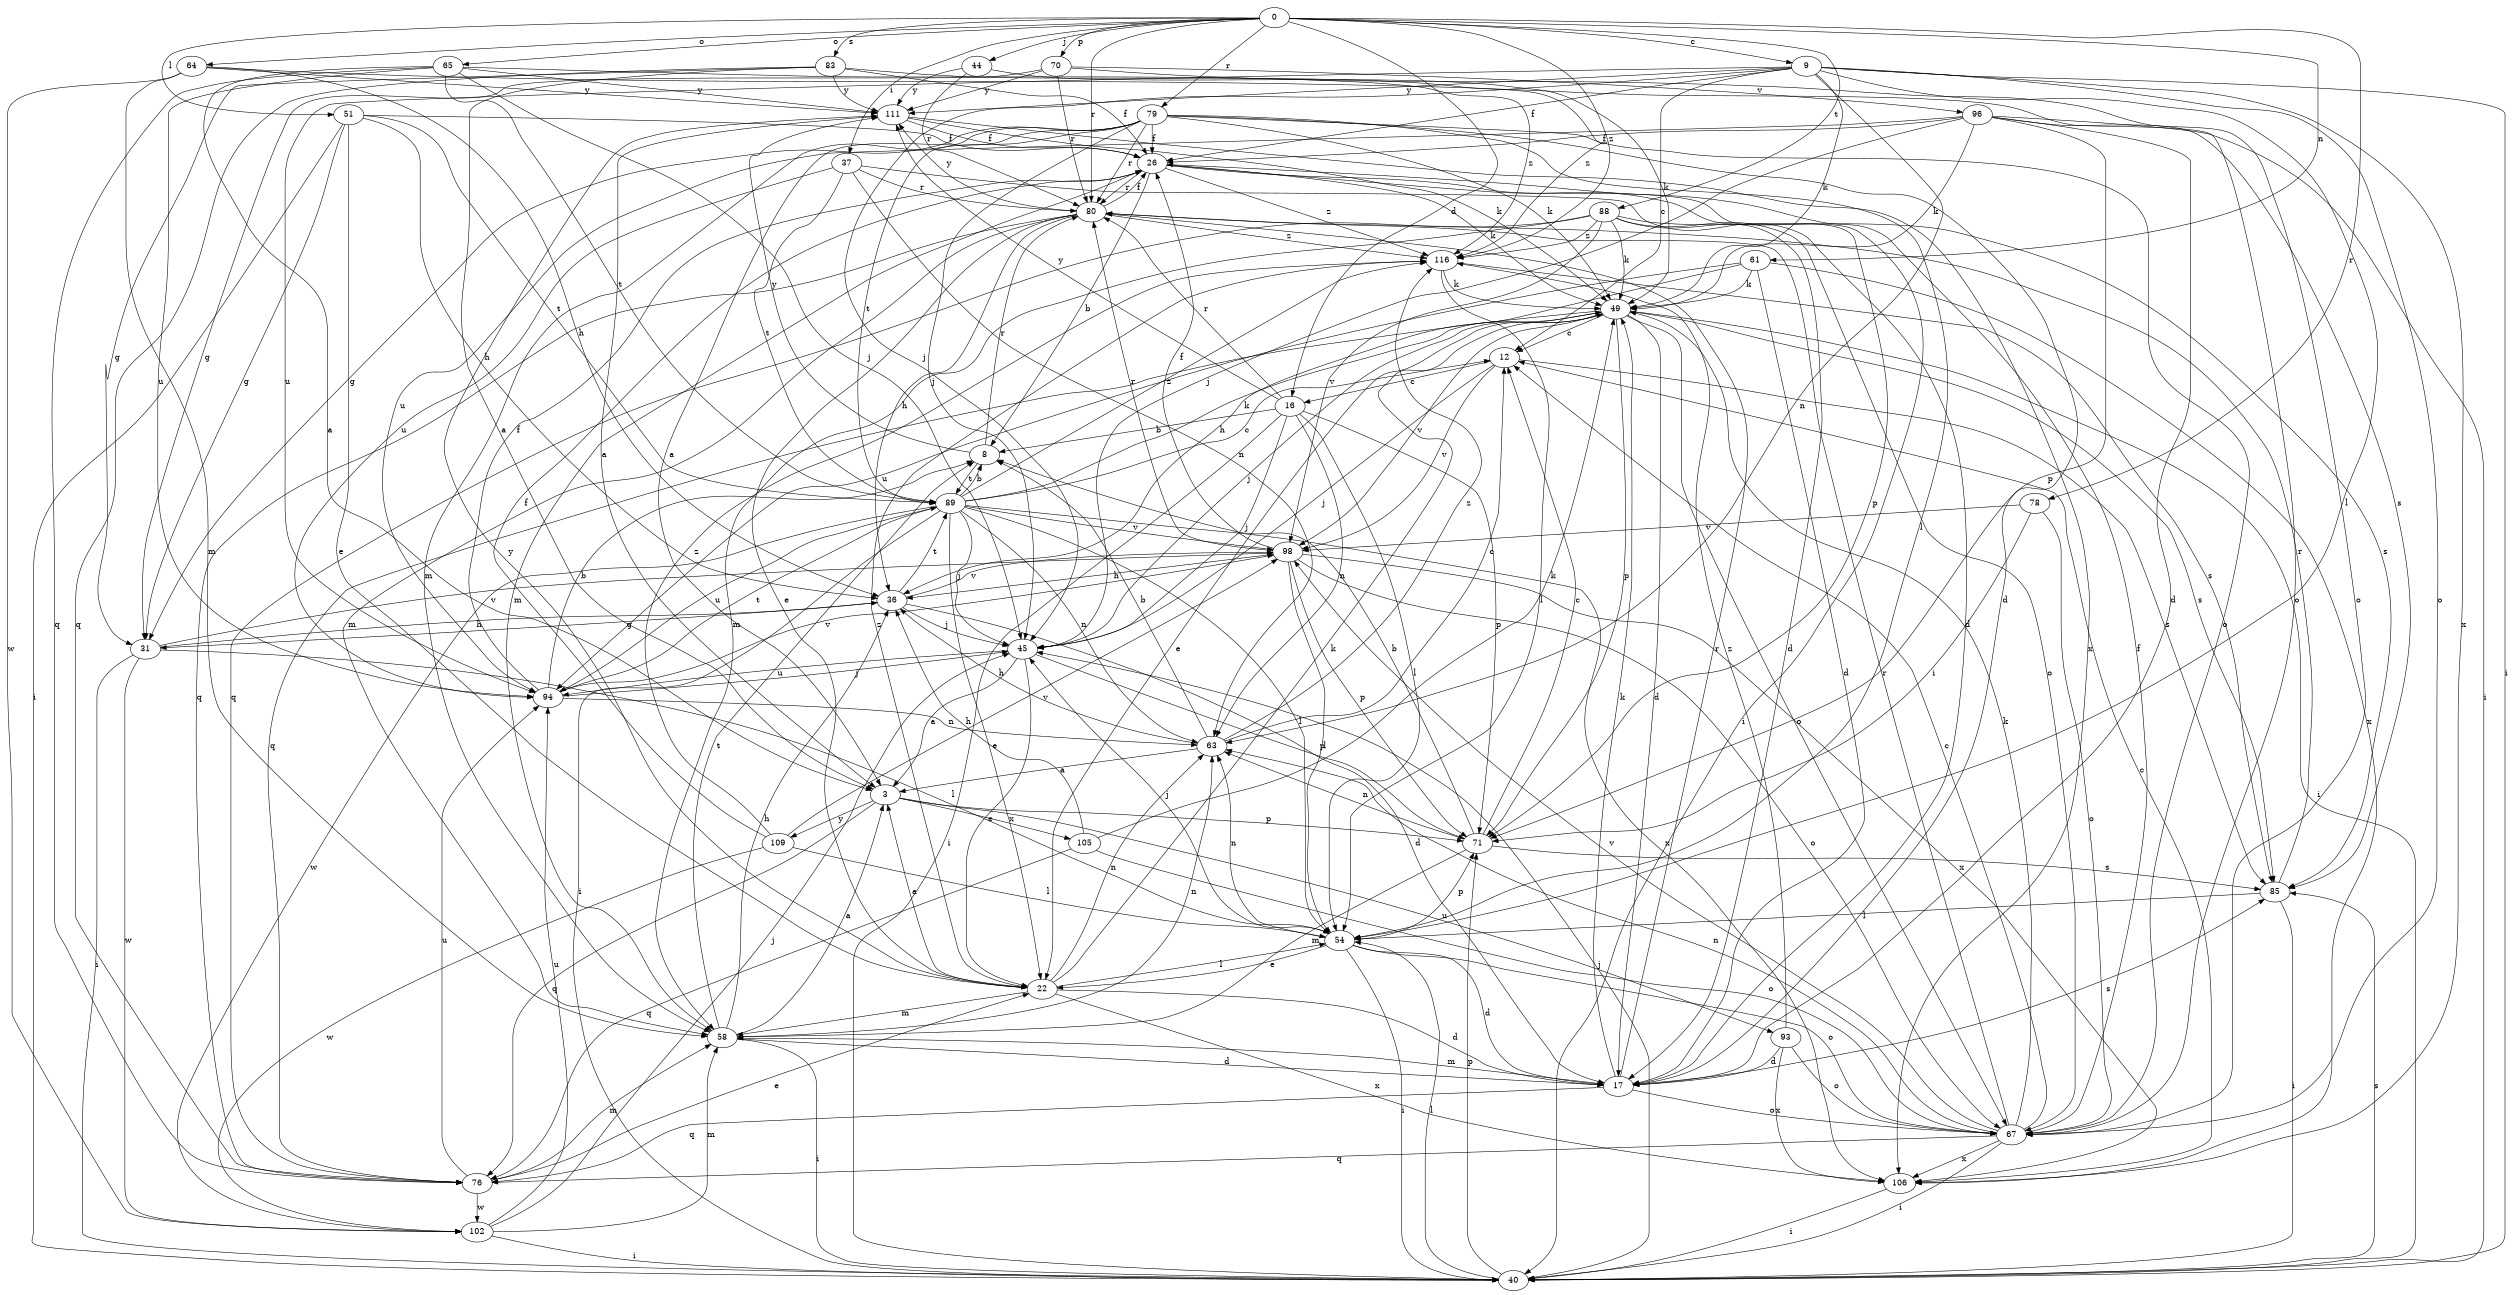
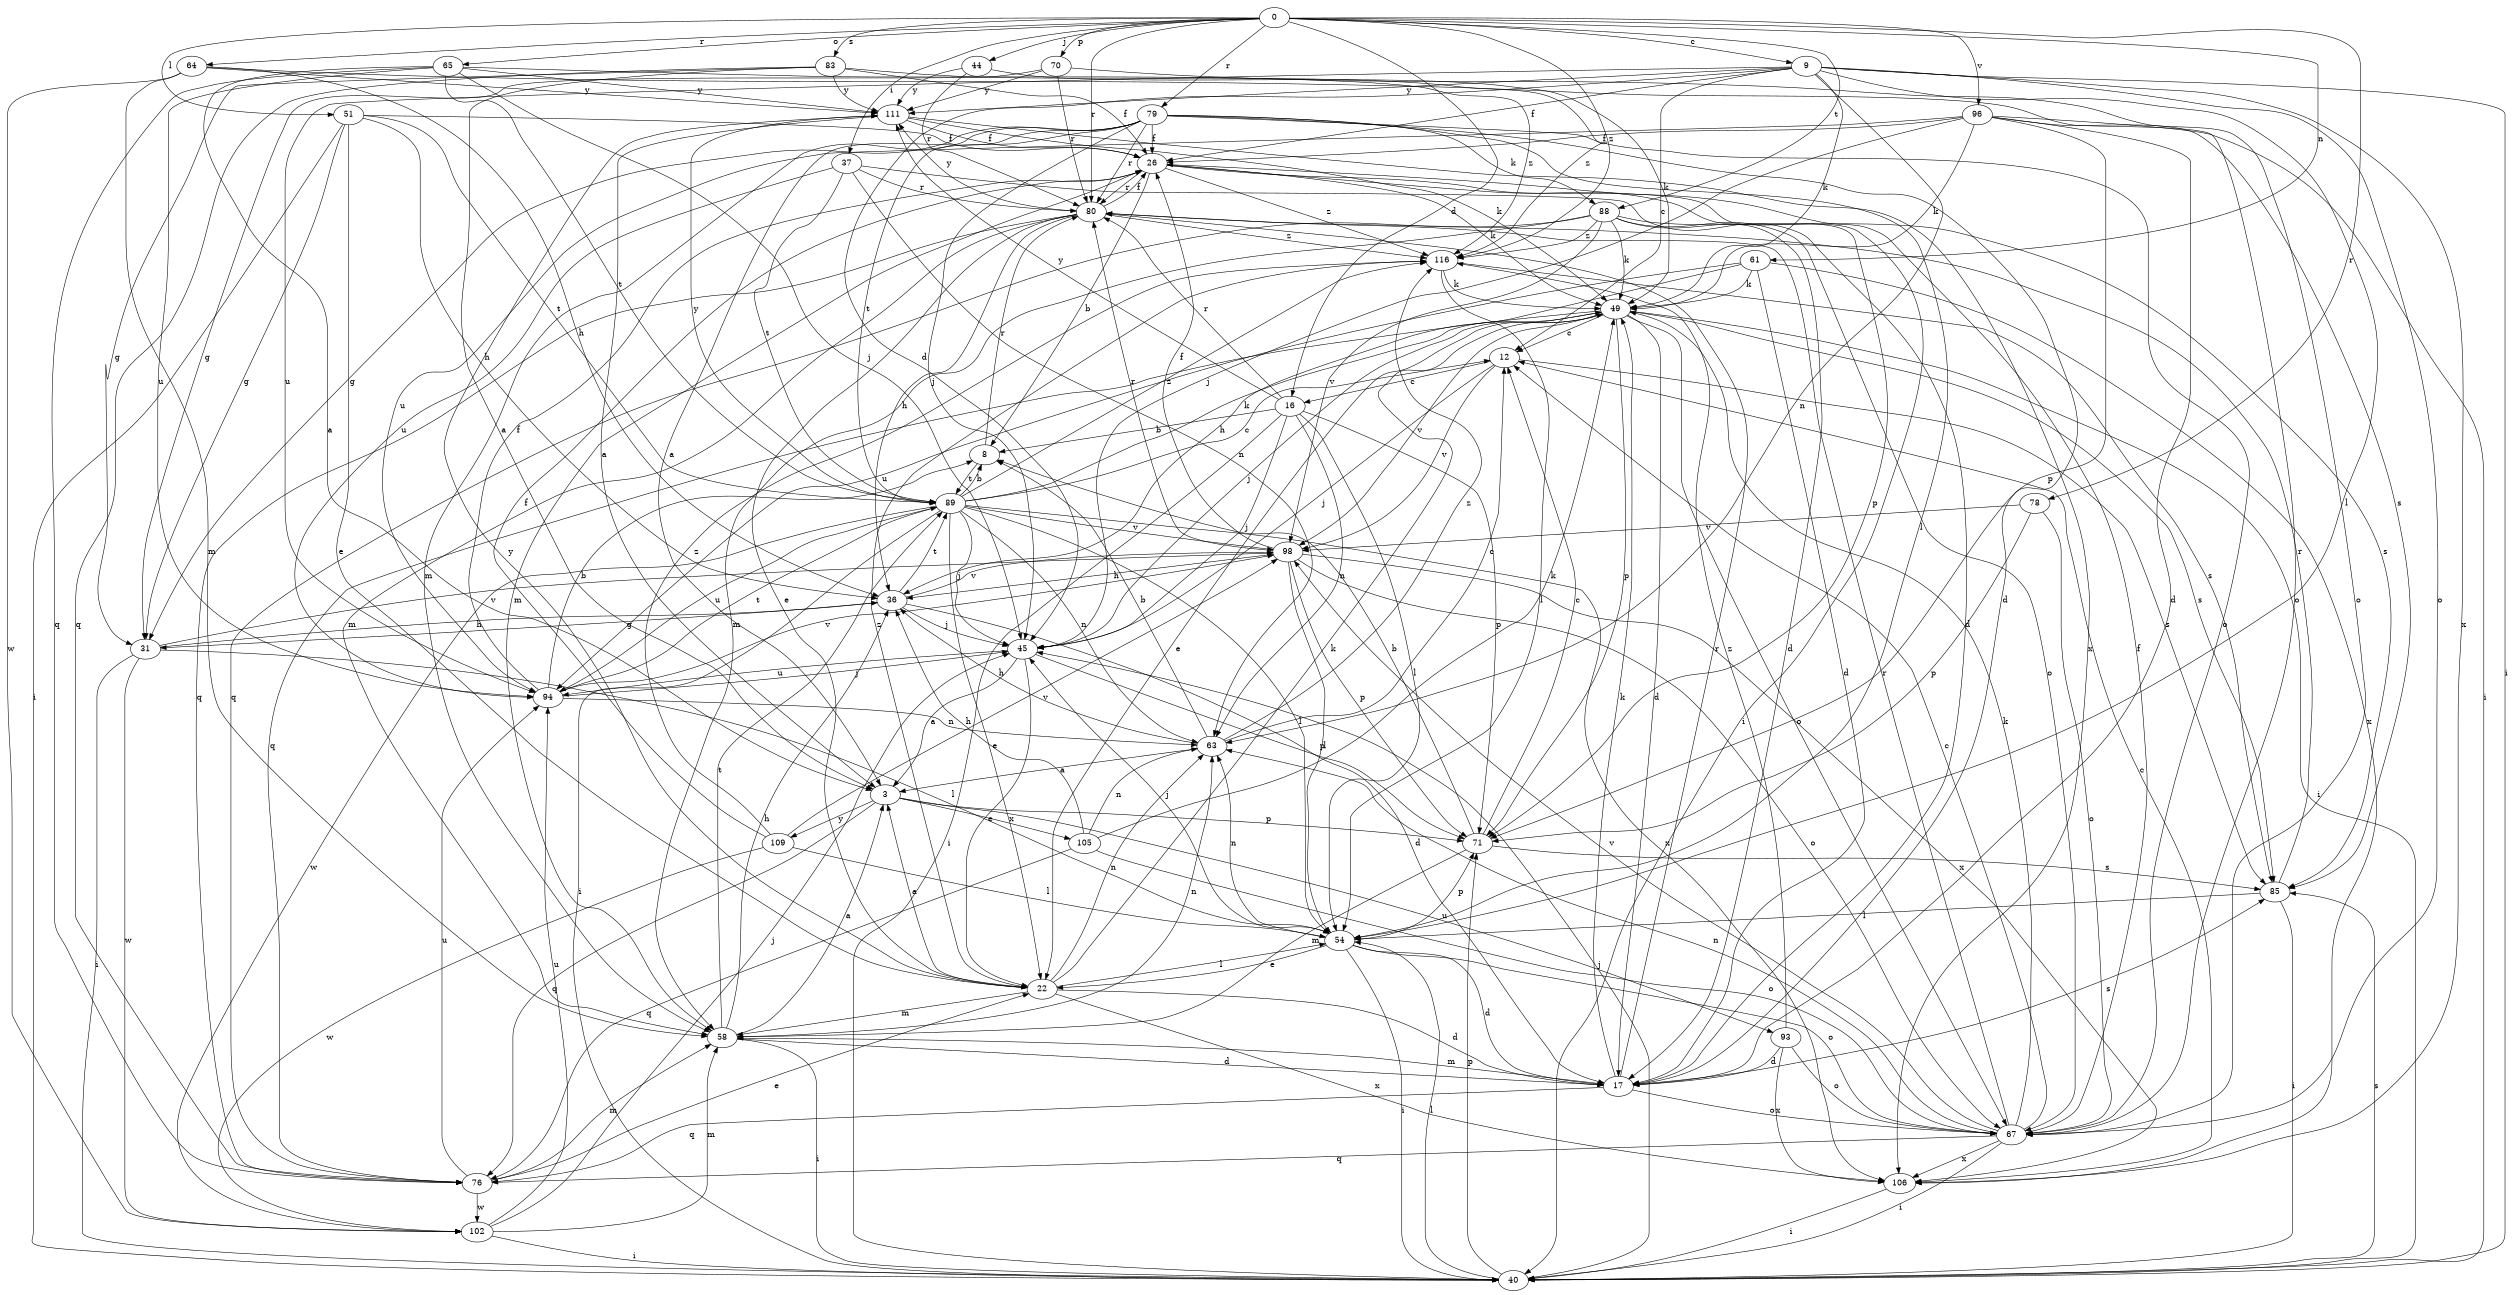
edge "0" -> "64": label "o" -> "r"
edge "70" -> "96": now "0" -> "96"
edge "79" -> "49": now "79" -> "88"
edge "8" -> "111": now "89" -> "111"
edge "9" -> "45": label "j" -> "d"
edge "78" -> "71": label "i" -> "p"
edge "58" -> "8": now "58" -> "89"
edge "71" -> "63": now "105" -> "63"
